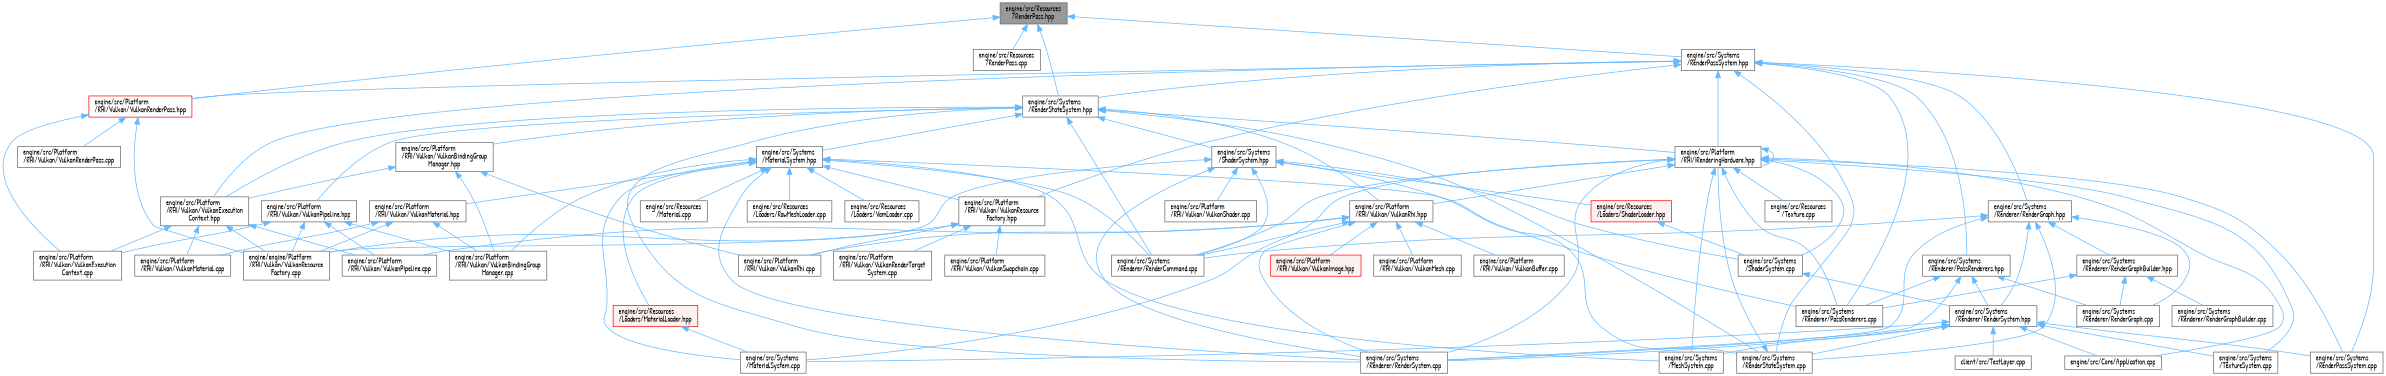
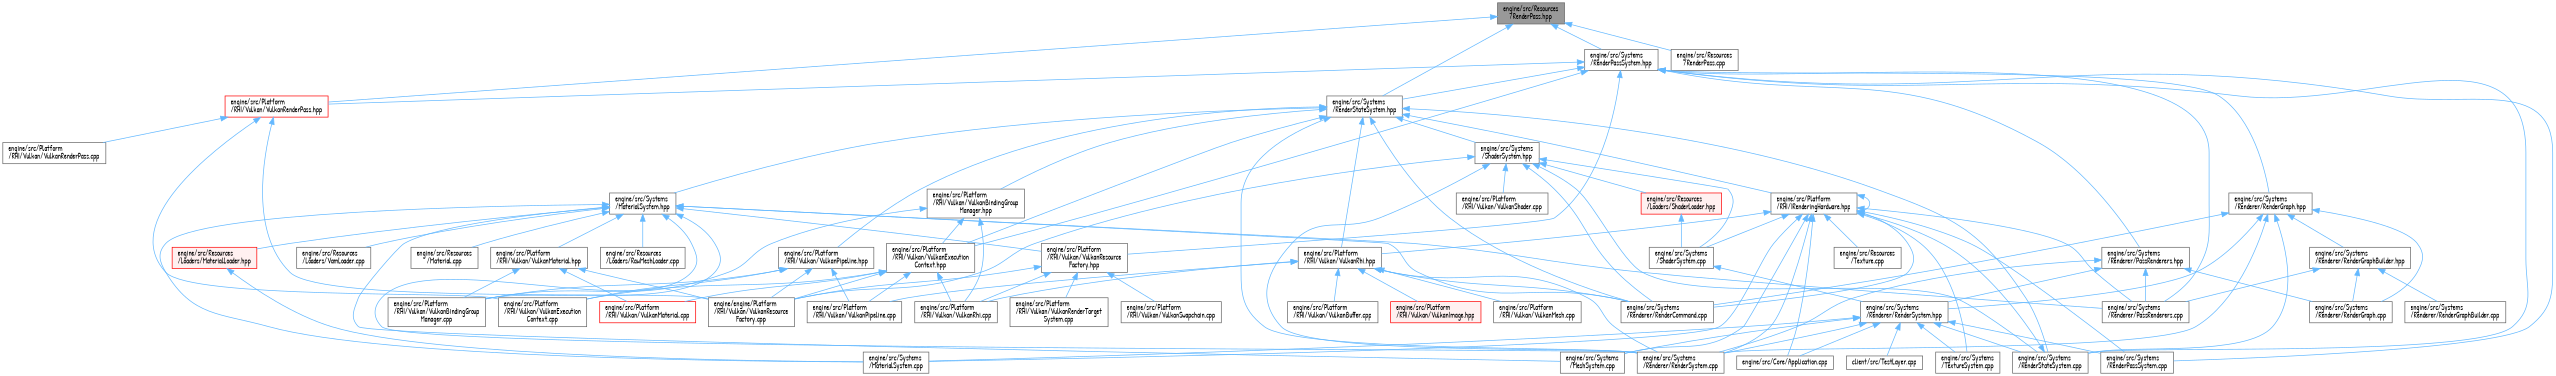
edge "engine/src/Platform /RHI/IRenderingHardware.hpp" -> "engine/src/Systems /RenderPassSystem.hpp": removed
node "engine/src/Platform /RHI/Vulkan/VulkanMaterial.cpp": color grey40 -> red
edge "engine/src/Platform /RHI/Vulkan/VulkanRhi.cpp" -> "engine/src/Platform /RHI/Vulkan/VulkanExecution Context.hpp": added
